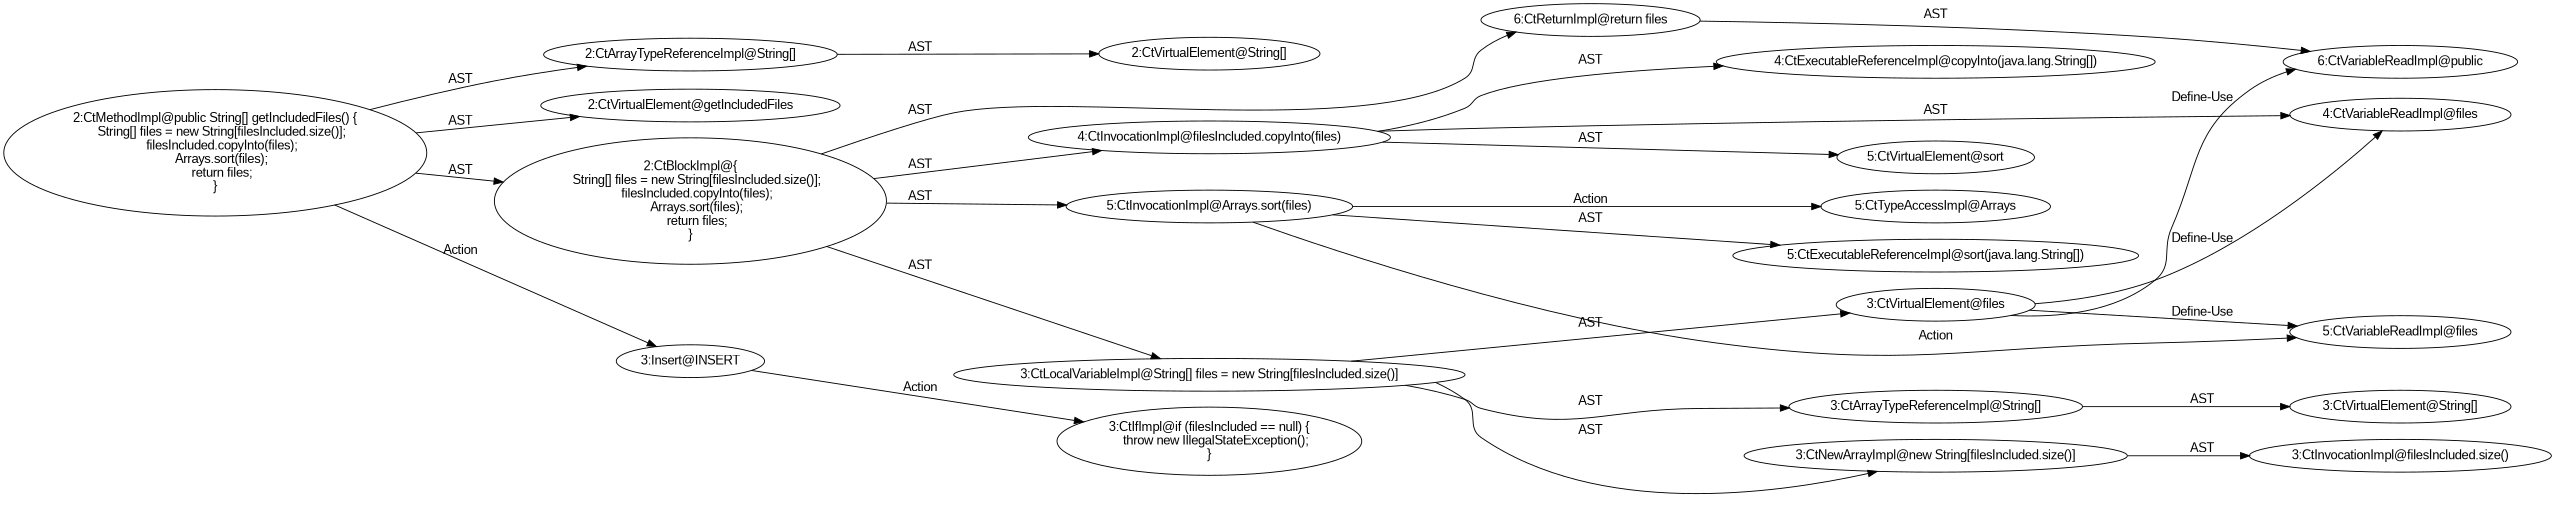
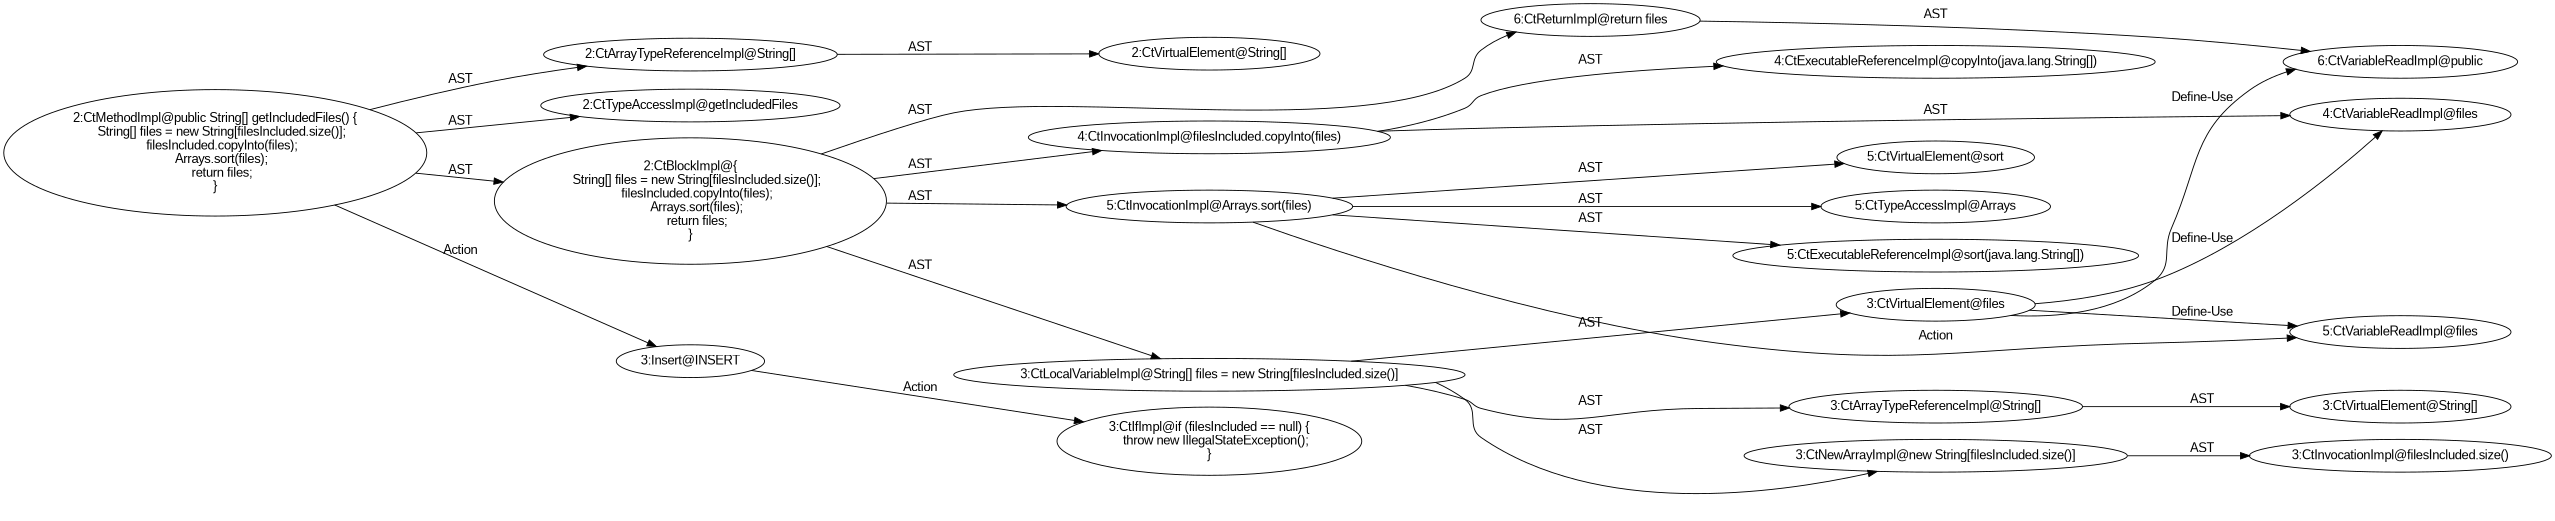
node "2:CtVirtualElement@getIncludedFiles": label "2:CtVirtualElement@getIncludedFiles" -> "2:CtTypeAccessImpl@getIncludedFiles"
edge "4:CtInvocationImpl@filesIncluded.copyInto(files)" -> "5:CtVirtualElement@sort": now "5:CtInvocationImpl@Arrays.sort(files)" -> "5:CtVirtualElement@sort"
edge "5:CtInvocationImpl@Arrays.sort(files)" -> "5:CtTypeAccessImpl@Arrays": label "Action" -> "AST"
